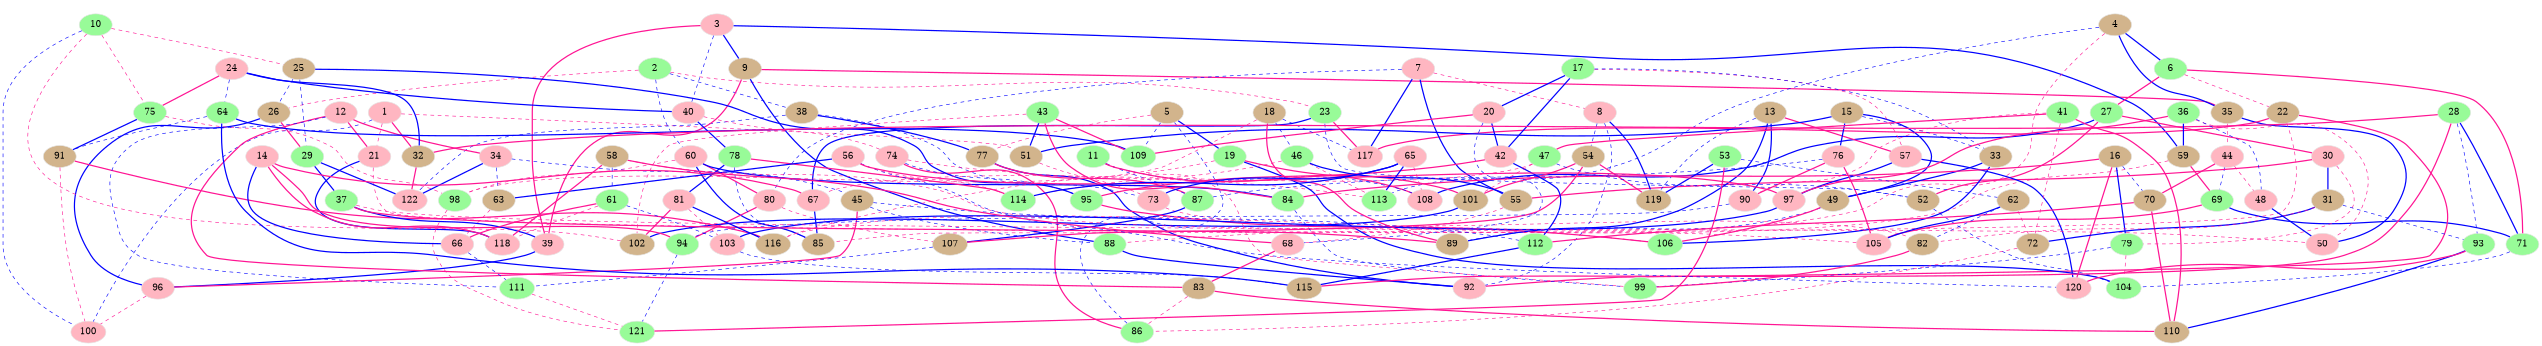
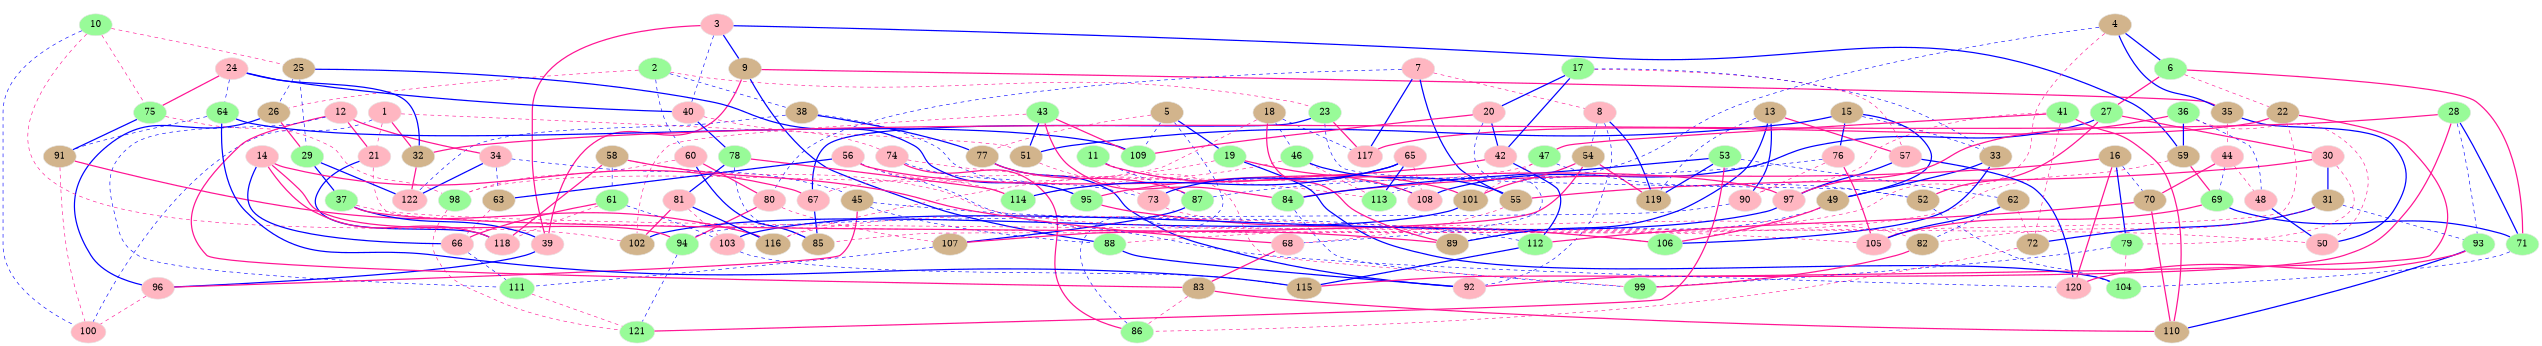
edge "76" -- "90": style bold -> dashed
edge "60" -- "84": now "53" -- "84"
